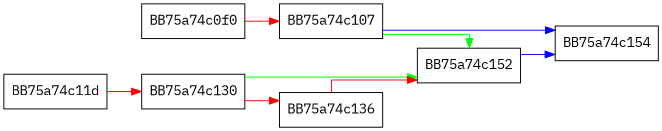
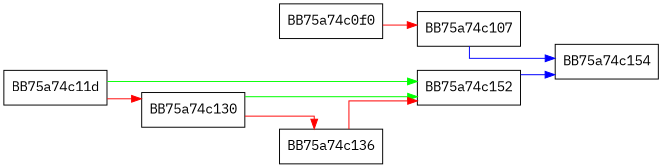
edge "BB75a74c107" -> "BB75a74c152": now "BB75a74c11d" -> "BB75a74c152"
